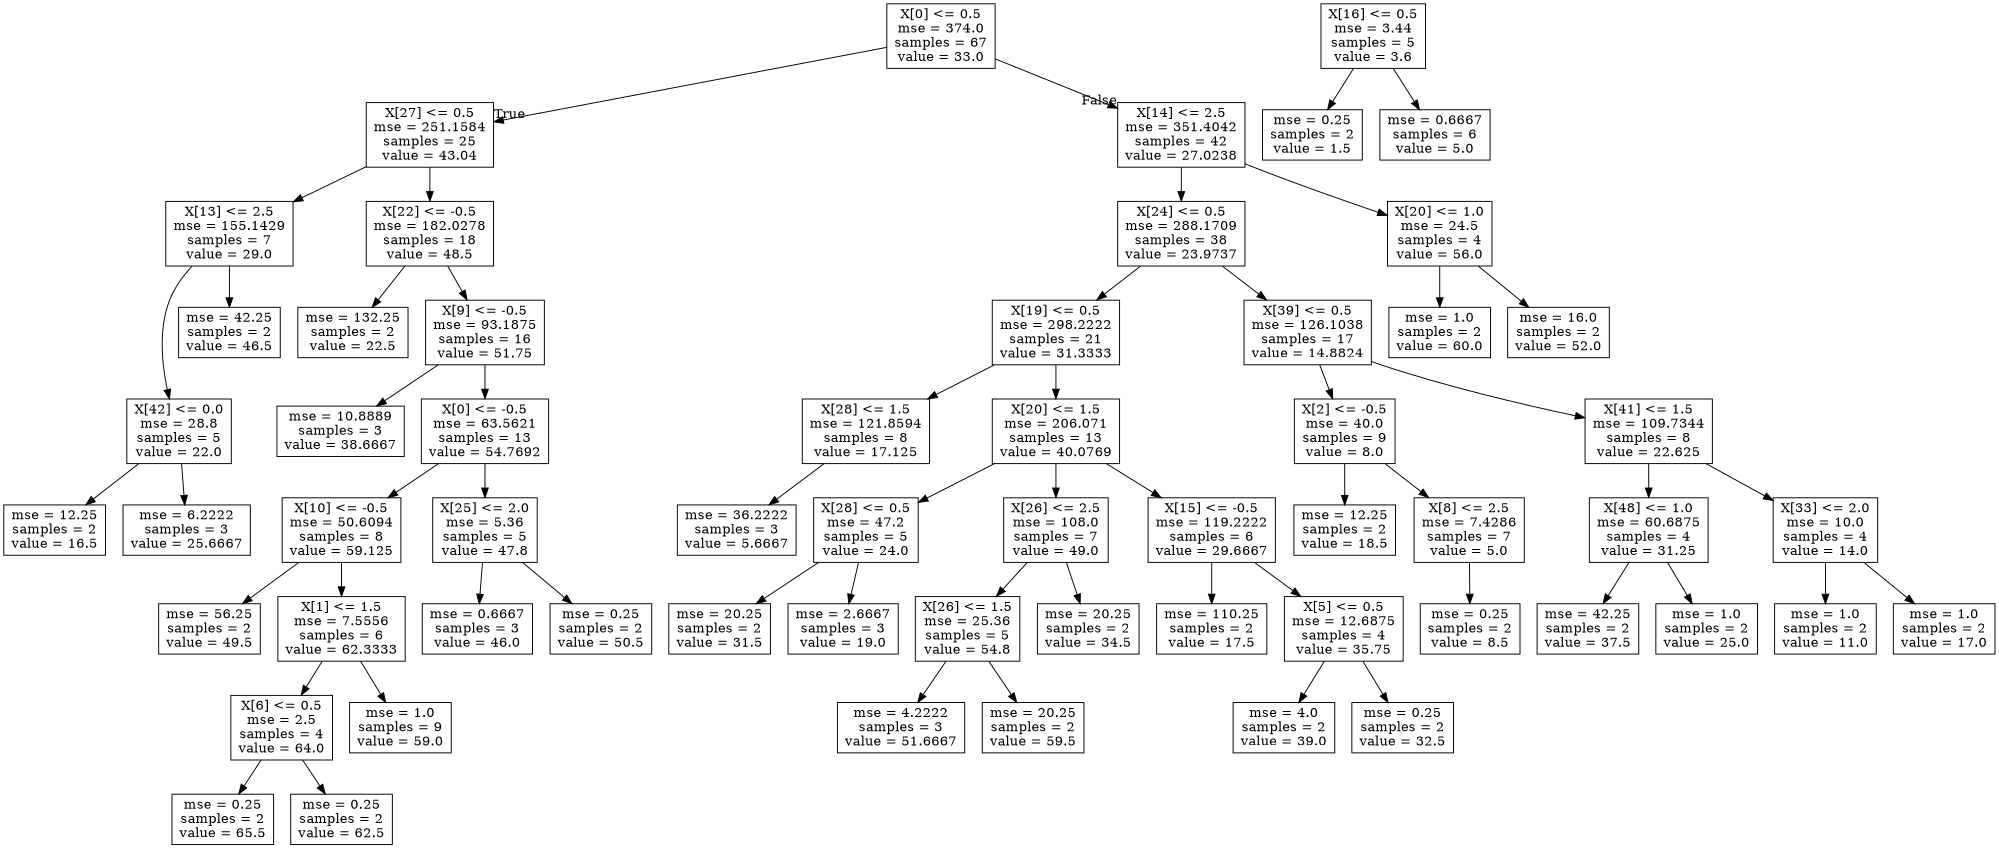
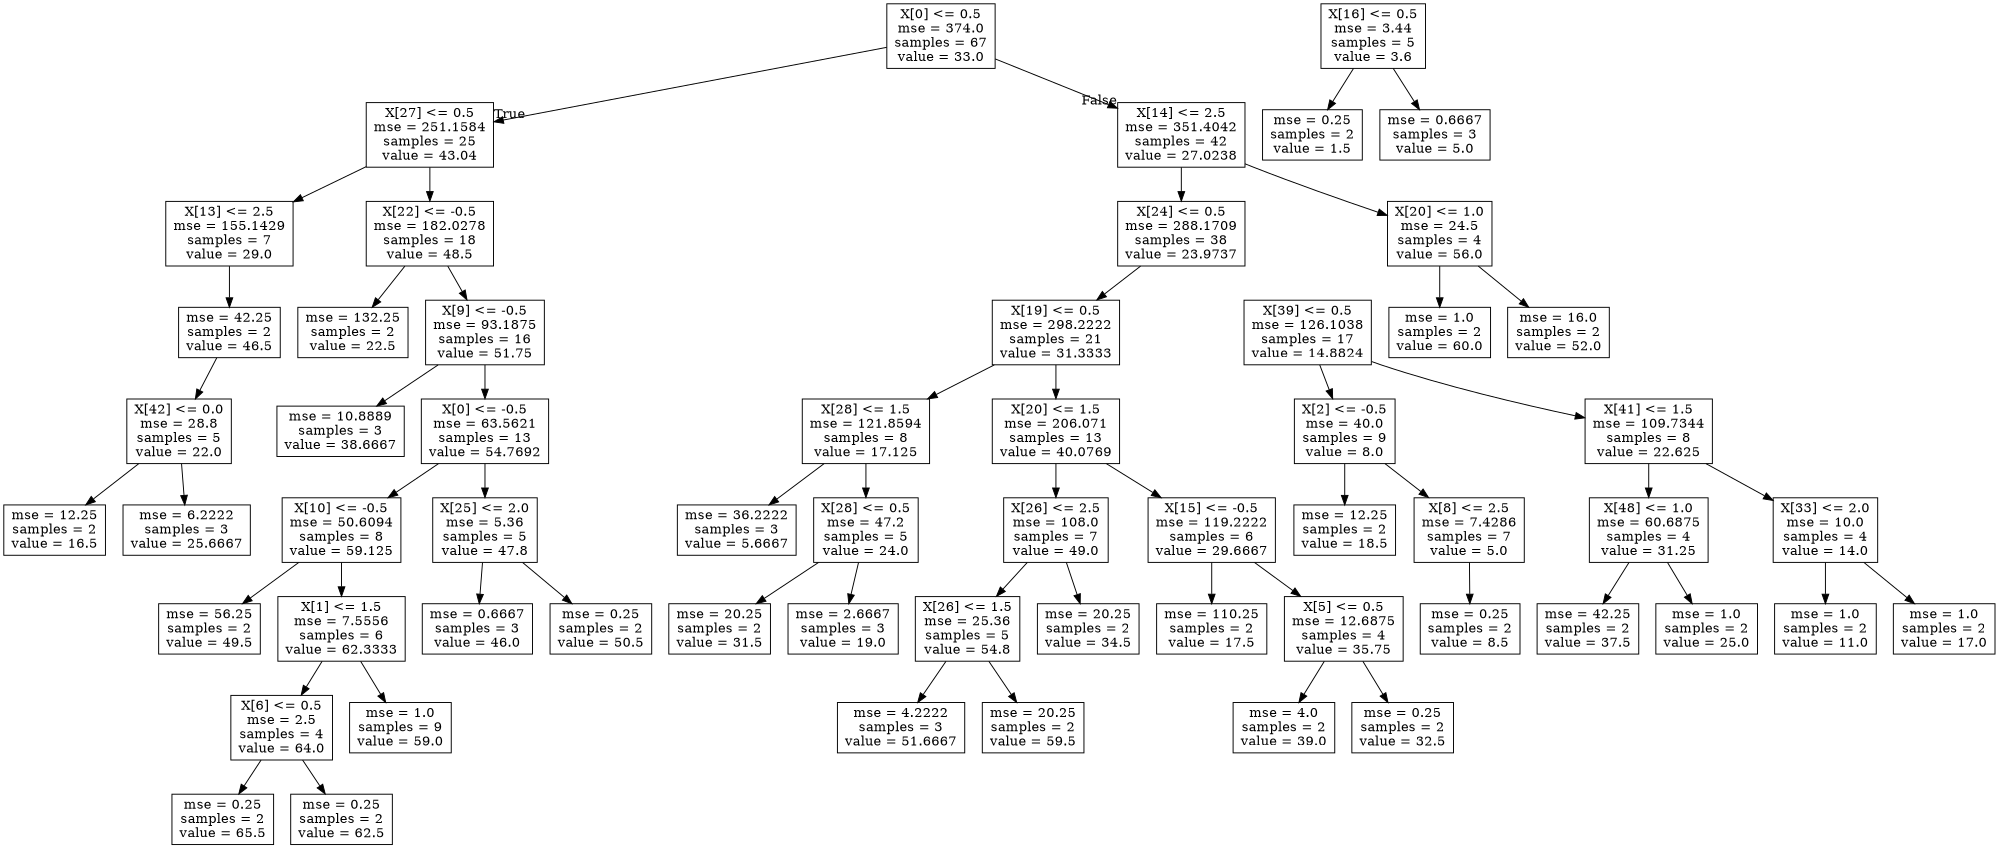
node "mse = 0.6667 samples = 6 value = 5.0": label "mse = 0.6667 samples = 6 value = 5.0" -> "mse = 0.6667 samples = 3 value = 5.0"
edge "X[24] <= 0.5 mse = 288.1709 samples = 38 value = 23.9737" -> "X[39] <= 0.5 mse = 126.1038 samples = 17 value = 14.8824": removed
edge "X[13] <= 2.5 mse = 155.1429 samples = 7 value = 29.0" -> "X[42] <= 0.0 mse = 28.8 samples = 5 value = 22.0": now "mse = 42.25 samples = 2 value = 46.5" -> "X[42] <= 0.0 mse = 28.8 samples = 5 value = 22.0"
edge "X[20] <= 1.5 mse = 206.071 samples = 13 value = 40.0769" -> "X[28] <= 0.5 mse = 47.2 samples = 5 value = 24.0": now "X[28] <= 1.5 mse = 121.8594 samples = 8 value = 17.125" -> "X[28] <= 0.5 mse = 47.2 samples = 5 value = 24.0"
